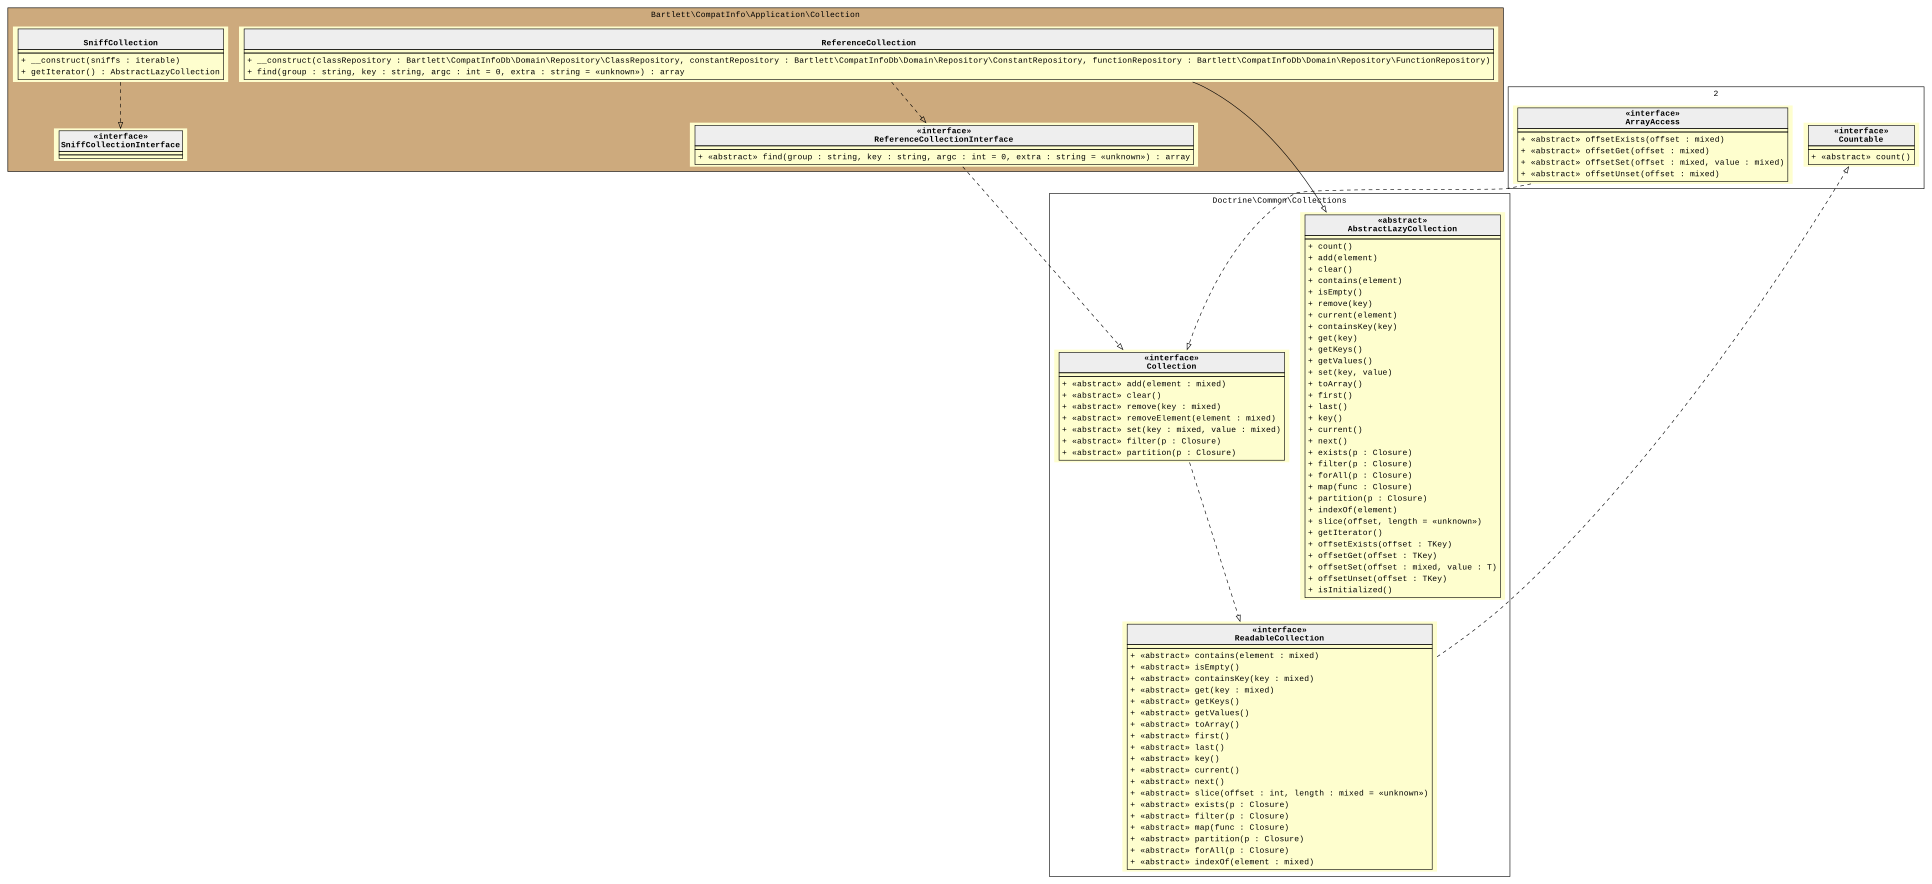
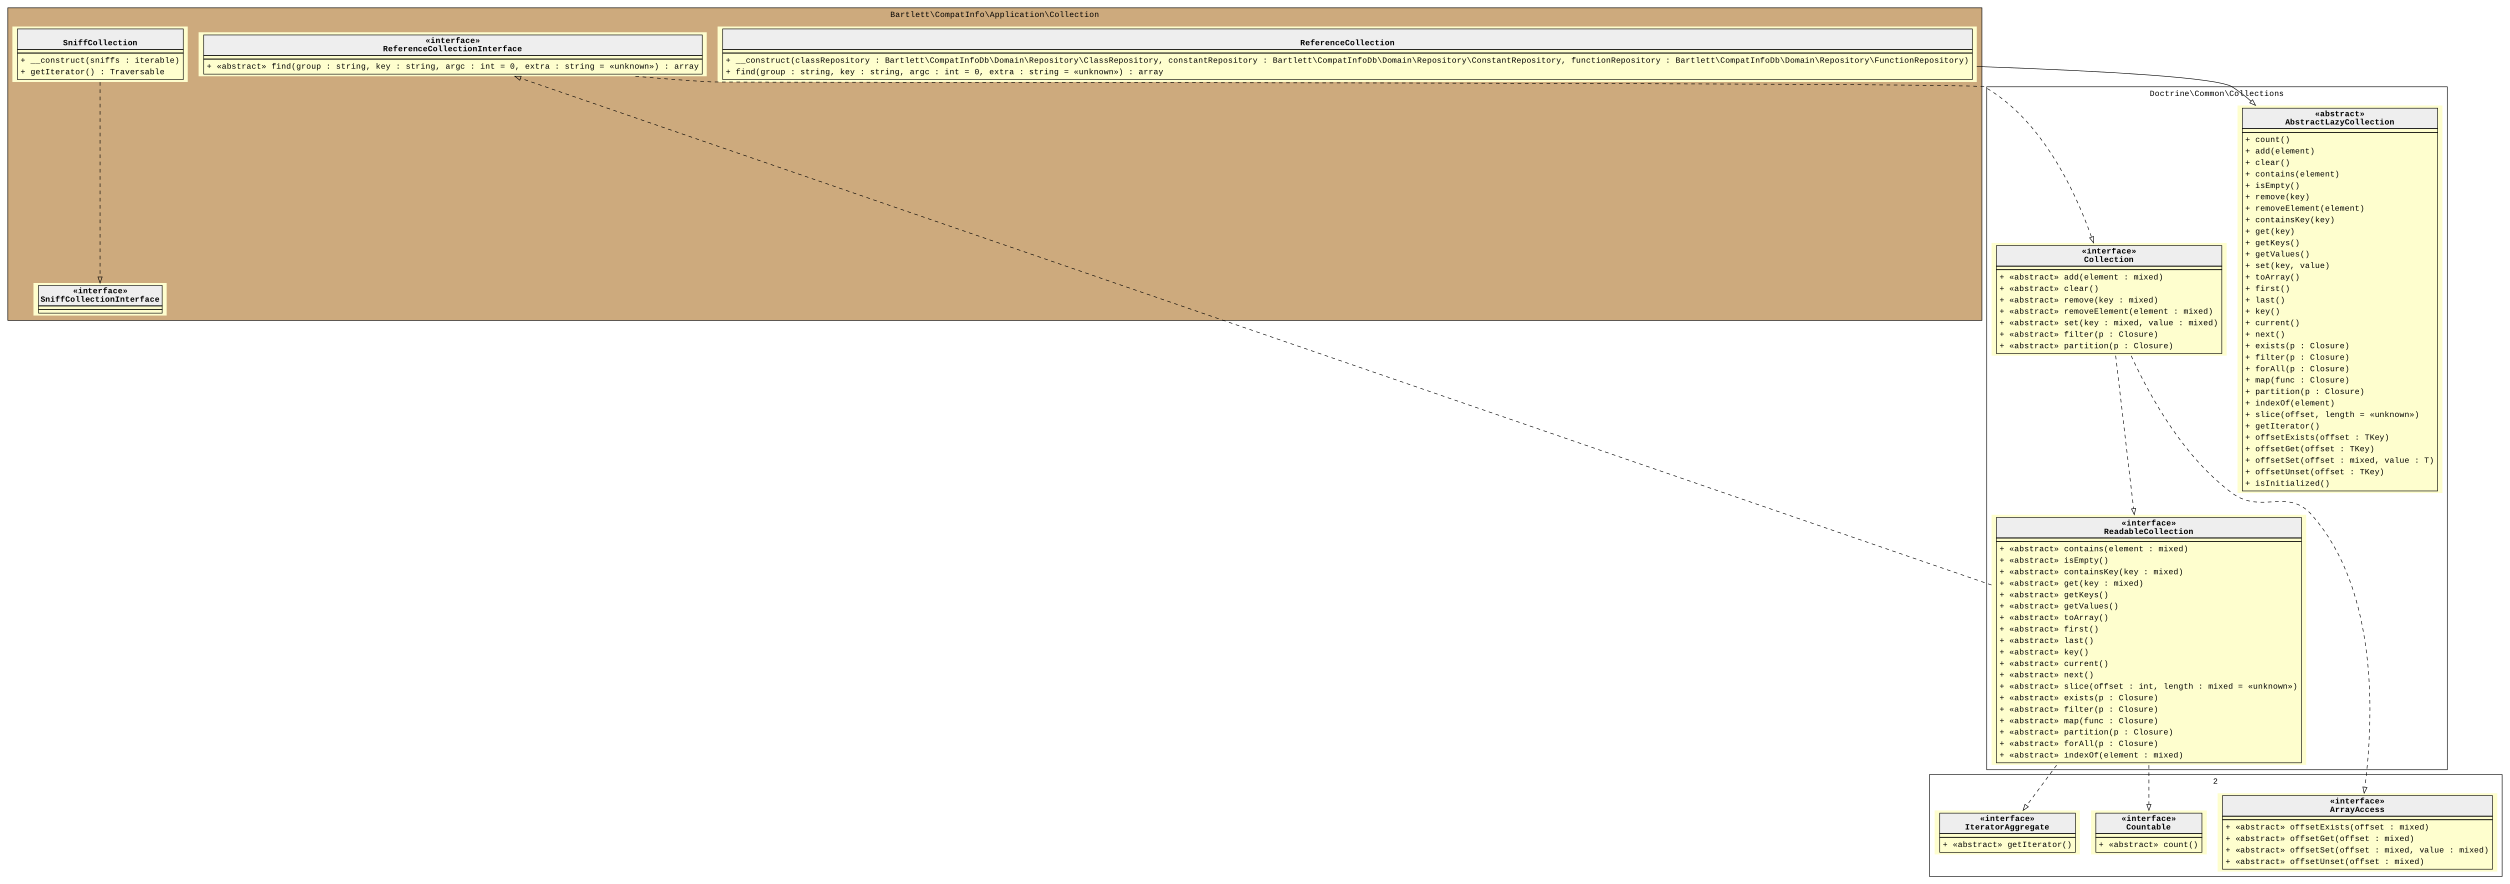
node "SniffCollection": text "+ getIterator() : AbstractLazyCollection" -> "+ getIterator() : Traversable"
edge "ReferenceCollection" -> "ReferenceCollectionInterface": now "ReadableCollection" -> "ReferenceCollectionInterface"
edge "ArrayAccess" -> "Collection": reversed
node "AbstractLazyCollection": text "+ current(element)" -> "+ removeElement(element)"
node "IteratorAggregate": added
